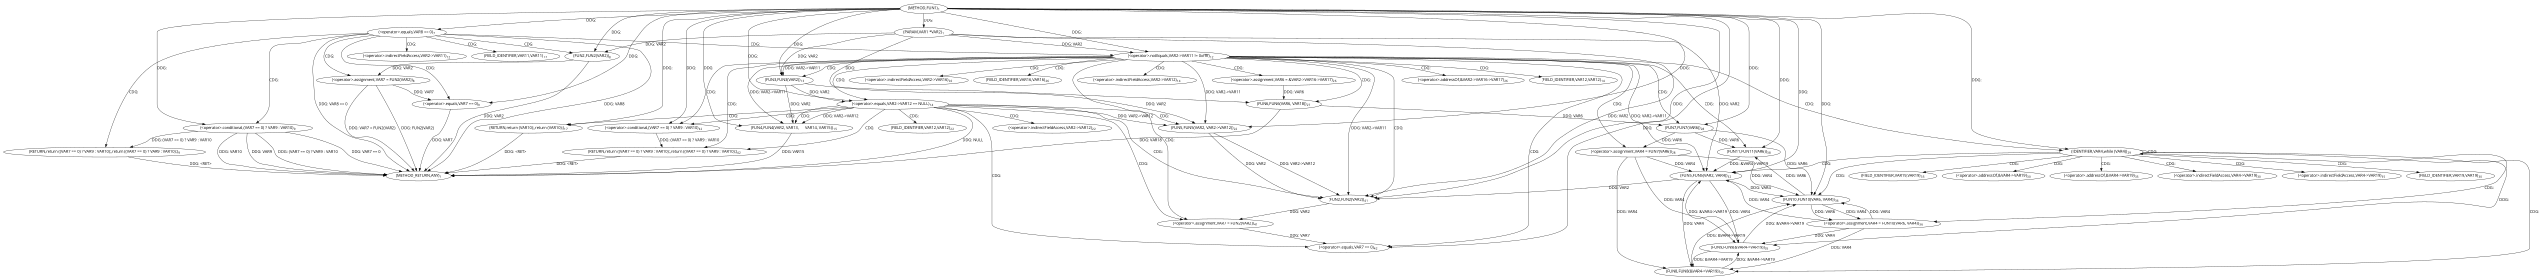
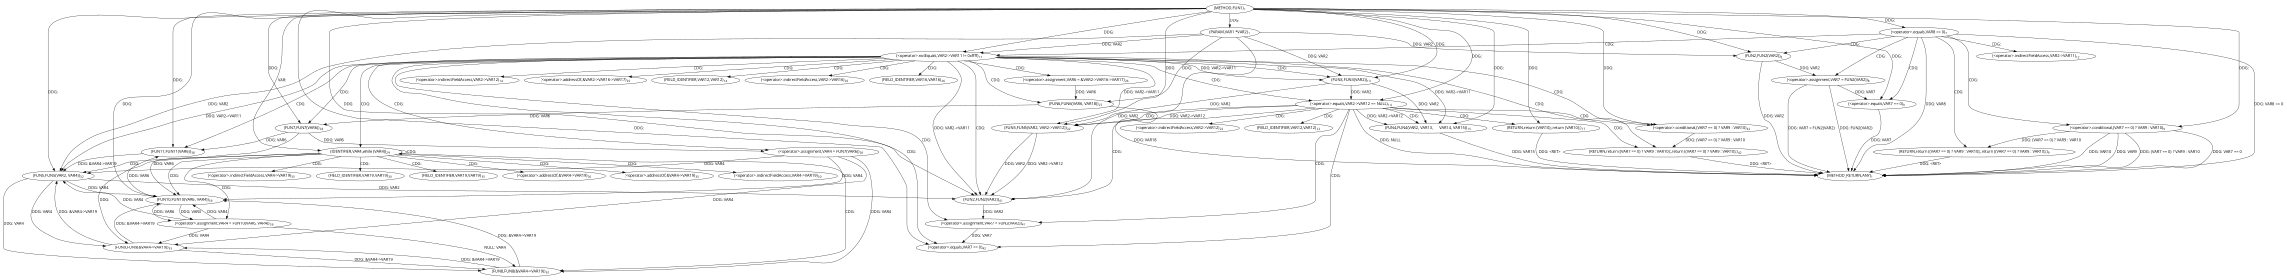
node "(FIELD_IDENTIFIER,VAR11,VAR11)": removed
edge "(METHOD,FUN1)" -> "(IDENTIFIER,VAR4,while (VAR4))": label "DDG: " -> "VAR: "
edge "(<operator>.assignment,VAR4 = FUN10(VAR6, VAR4))" -> "(FUN8,FUN8(&VAR4->VAR19))": label "DDG: VAR4" -> "NULL: VAR4"
